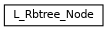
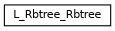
node "L_Rbtree_Node": label "L_Rbtree_Node" -> "L_Rbtree_Rbtree"
